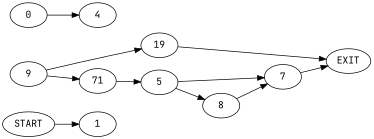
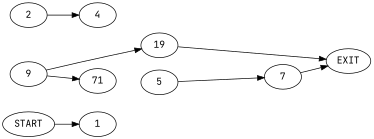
node "0": label "0" -> "2"
edge "71" -> "5": removed
node "8": removed
